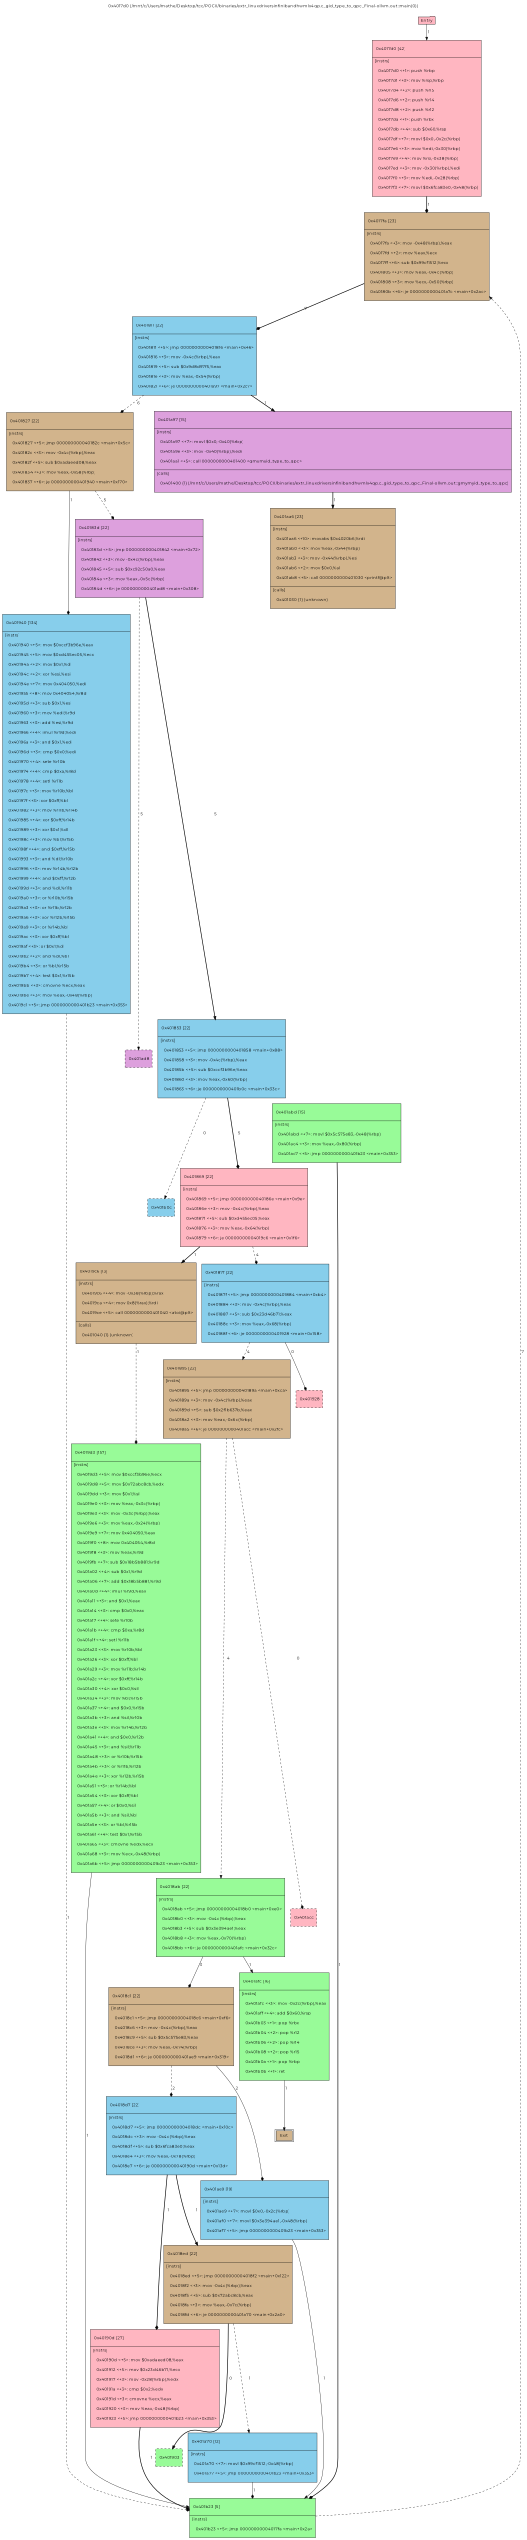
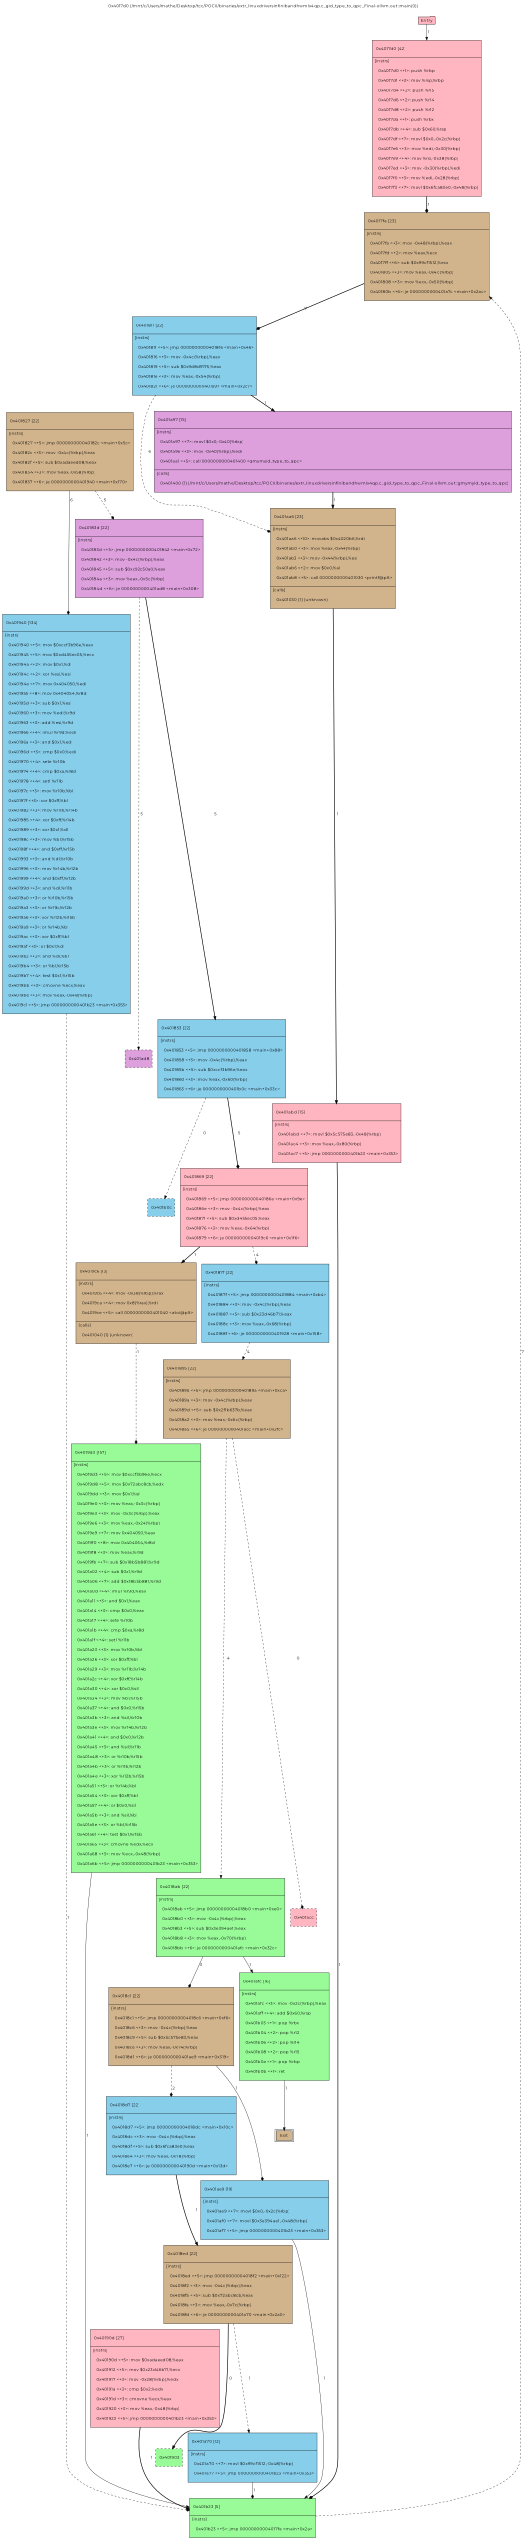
edge "0x401811 [22]" -> "0x401827 [22]": now "0x401811 [22]" -> "0x401aa6 [23]"
edge "0x401827 [22]" -> "0x401940 [134]": label " 1" -> " 6"
edge "0x401aa6 [23]" -> "0x401abd [15]": added, label "1"
node "0x401abd [15]": fillcolor palegreen -> lightpink
node "0x401928": removed
edge "0x4018c1 [22]" -> "0x401ae9 [19]": label " 2" -> " 1"
edge "0x4018d7 [22]" -> "0x40190d [27]": removed, label "1"
